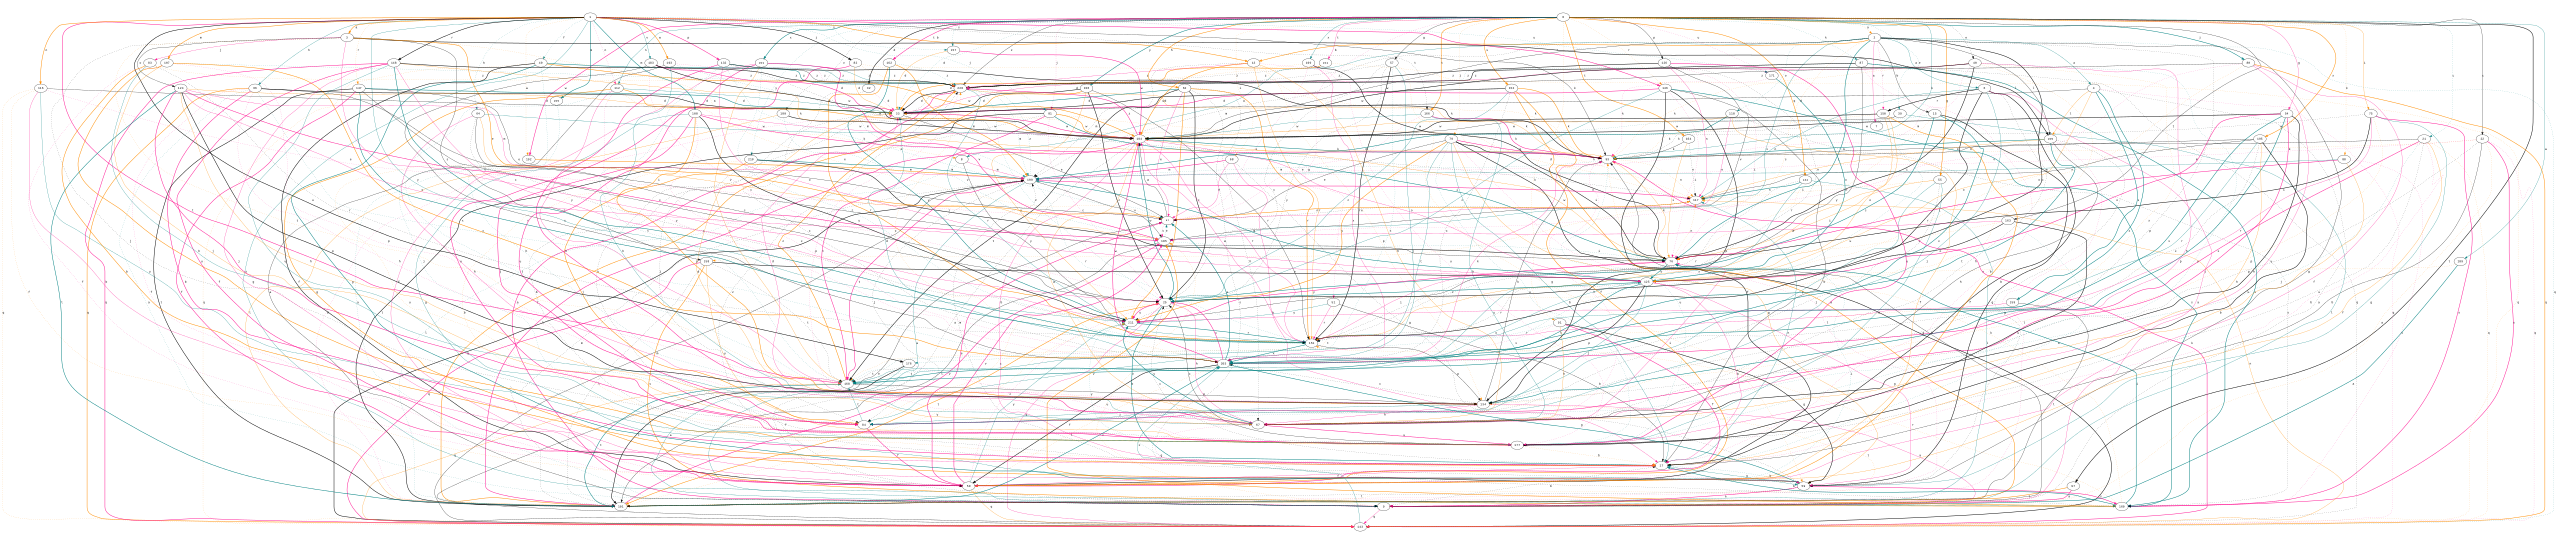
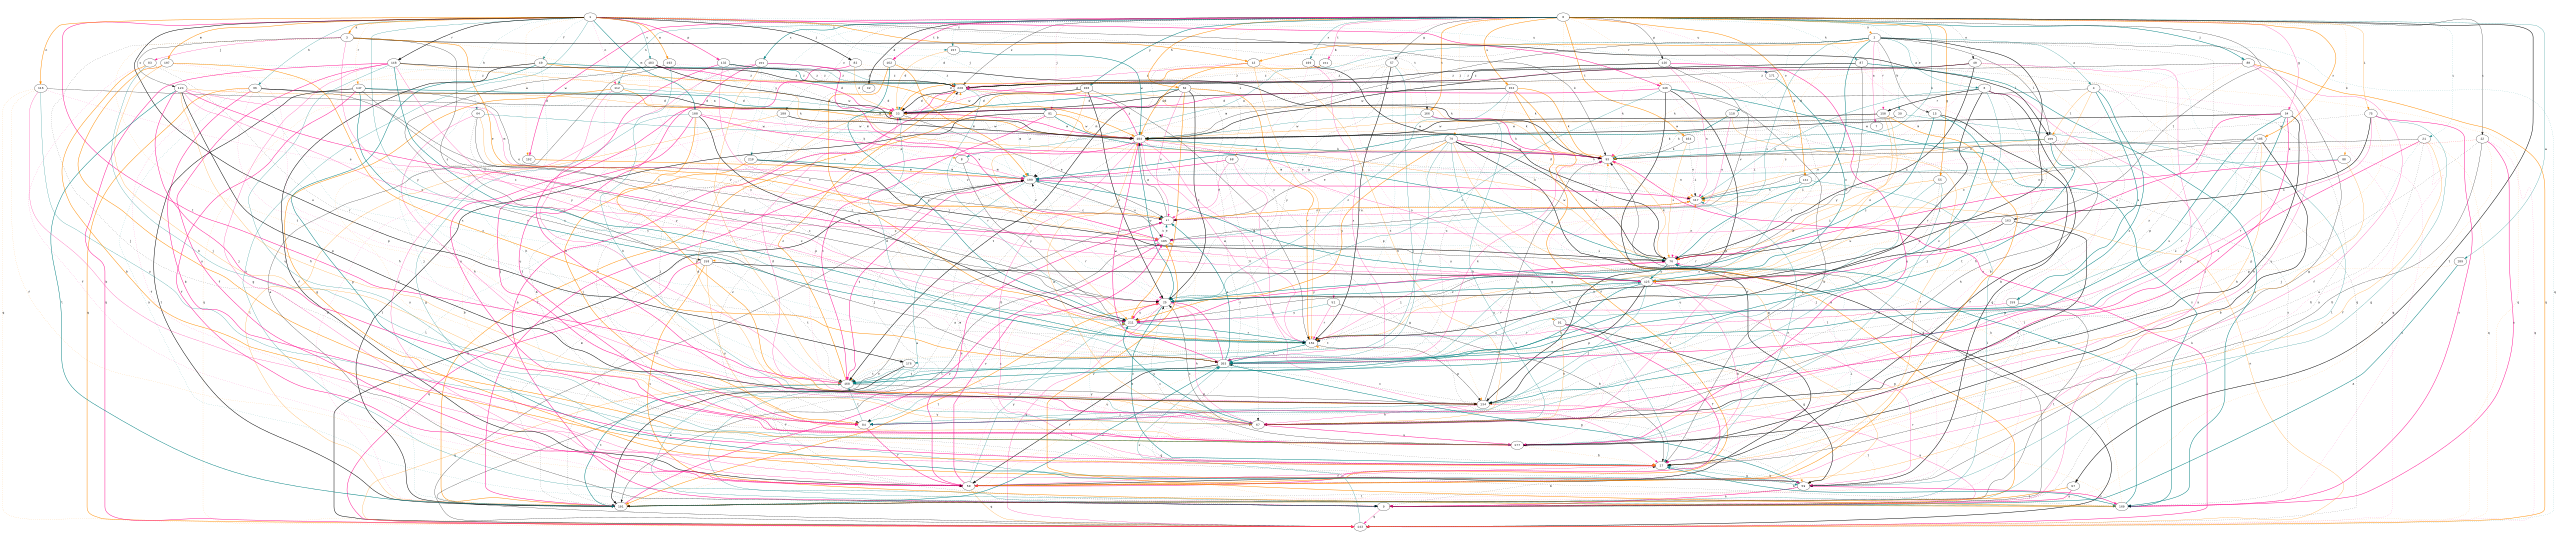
edge "157" -> "194": color deeppink -> teal
node "106": removed
